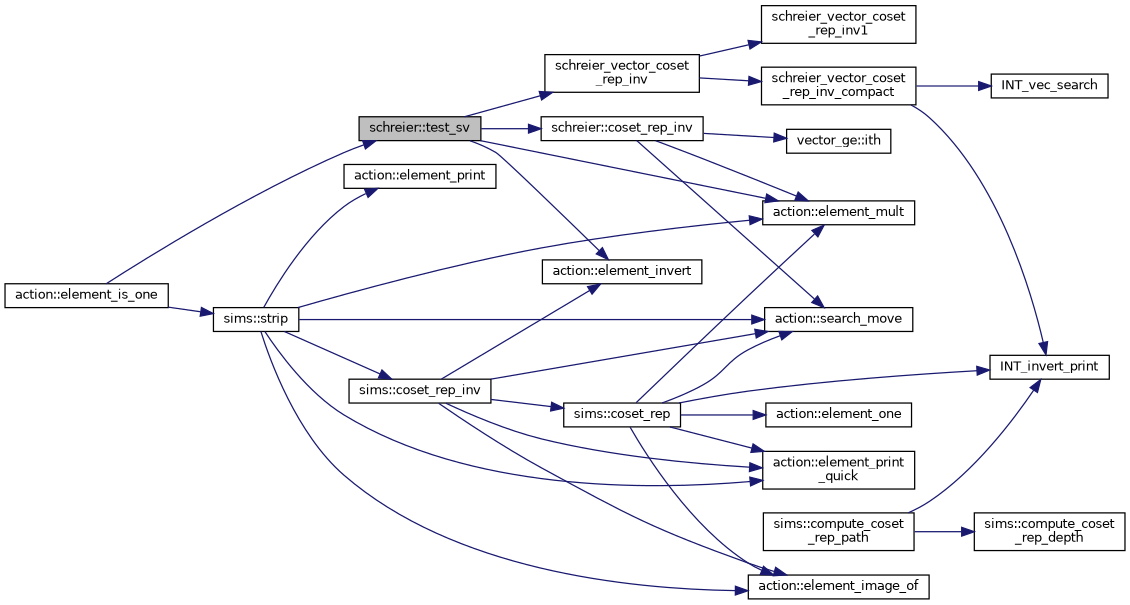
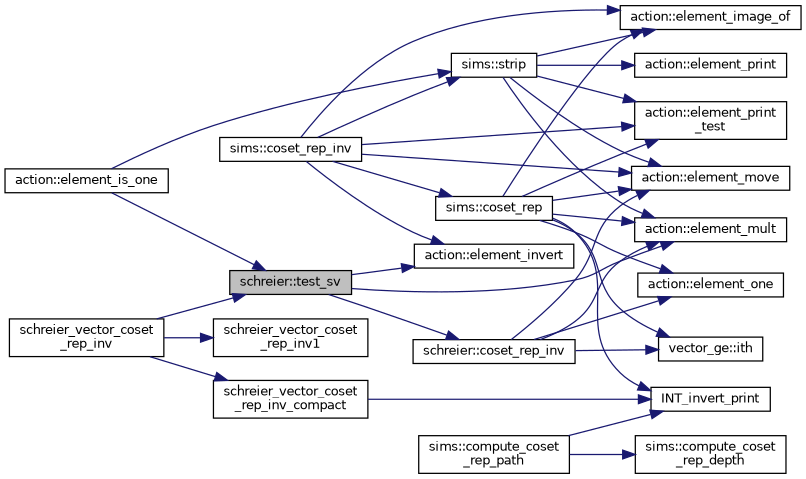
node "INT_vec_search": removed
edge "schreier::test_sv" -> "schreier_vector_coset _rep_inv": reversed
edge "sims::coset_rep" -> "vector_ge::ith": added
node "action::search_move": label "action::search_move" -> "action::element_move"
edge "schreier::coset_rep_inv" -> "action::element_one": added
edge "sims::strip" -> "sims::coset_rep_inv": reversed
node "action::element_print _quick": label "action::element_print _quick" -> "action::element_print _test"
